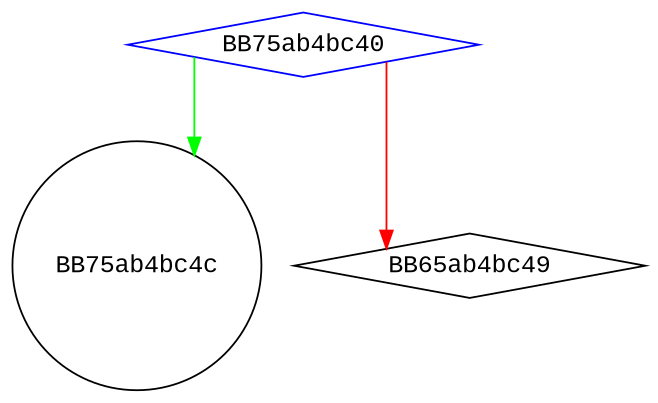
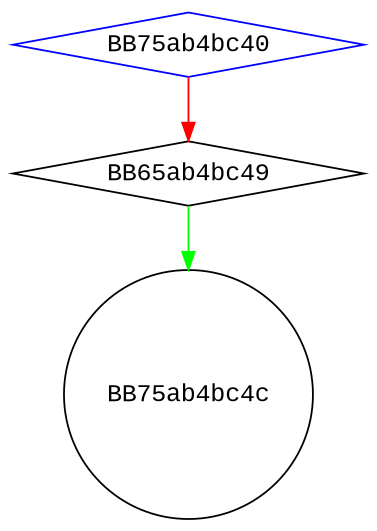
edge "BB75ab4bc40" -> "BB75ab4bc4c": now "BB65ab4bc49" -> "BB75ab4bc4c"
